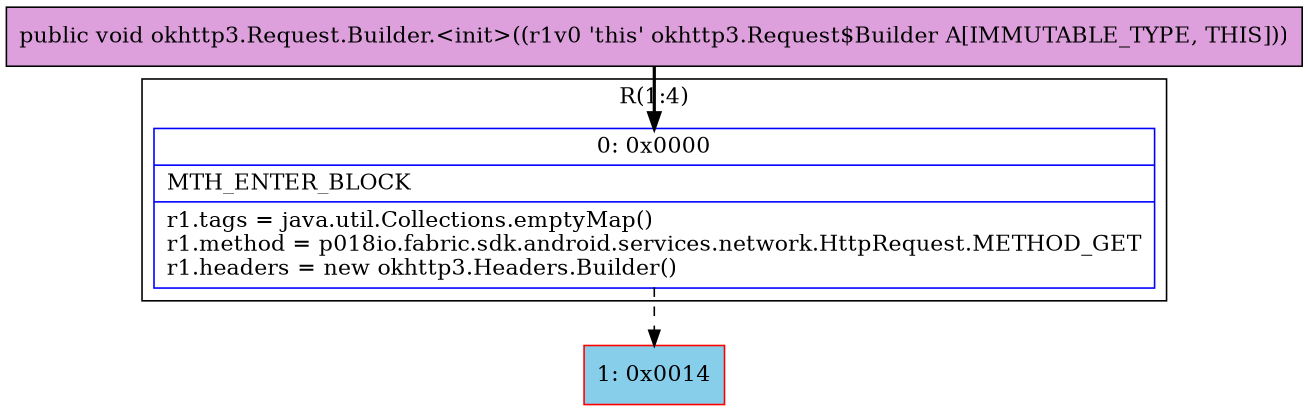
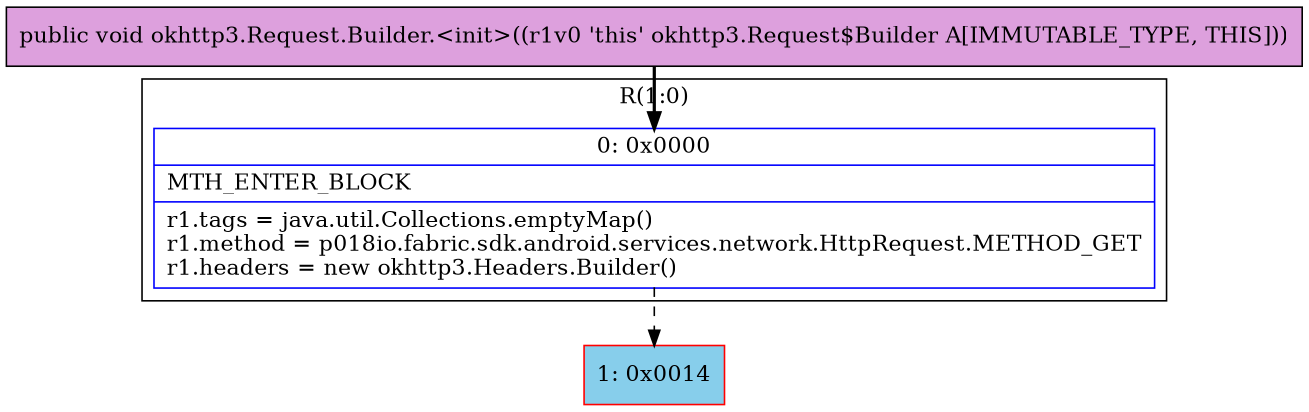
cluster "R(1:4)": label "R(1:4)" -> "R(1:0)"
